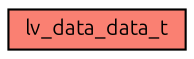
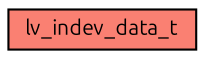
node "lv_data_data_t": label "lv_data_data_t" -> "lv_indev_data_t"
